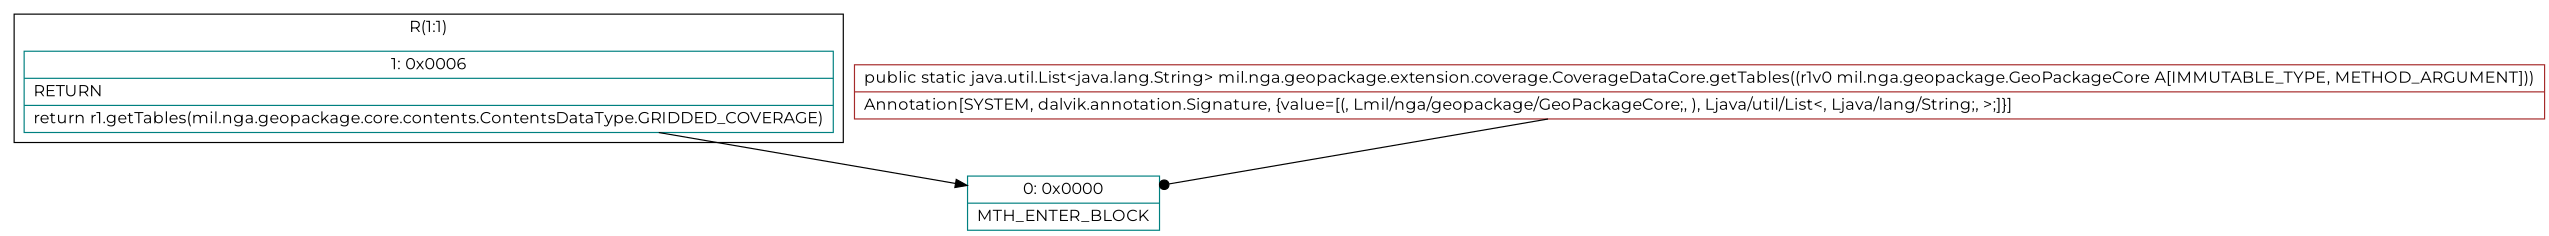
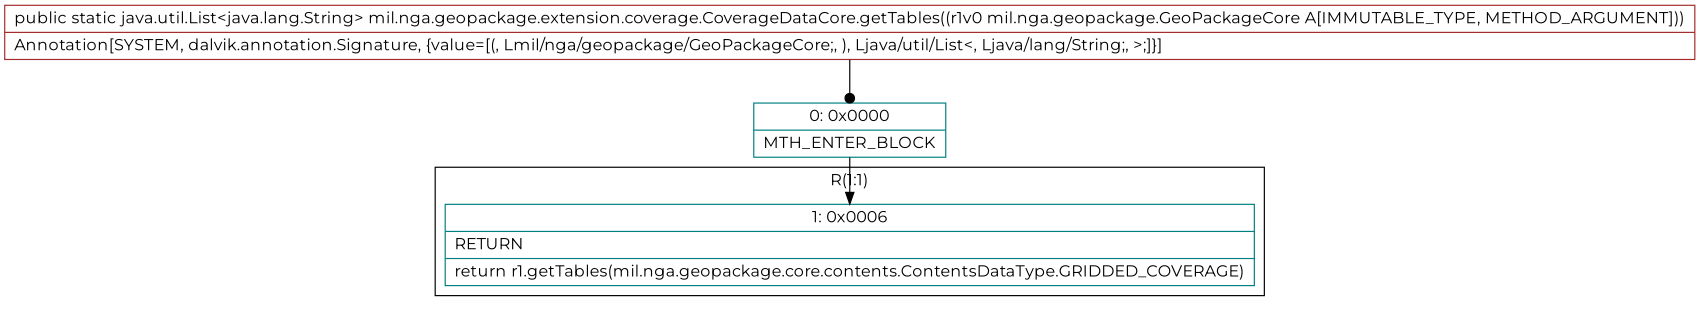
edge "1: 0x0006" -> "0: 0x0000": reversed
